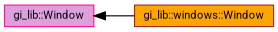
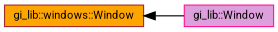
edge "gi_lib::windows::Window" -> "gi_lib::Window": reversed
